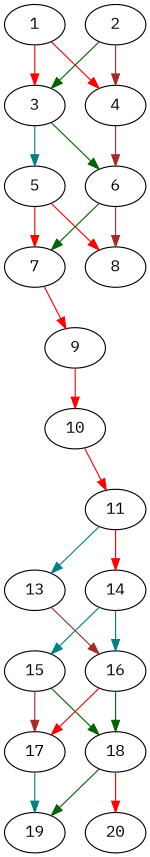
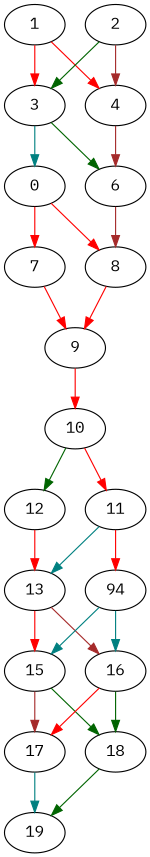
node "5": label "5" -> "0"
edge "6" -> "7": removed
edge "8" -> "9": added
node "12": added
node "14": label "14" -> "94"
edge "13" -> "15": added
node "20": removed
